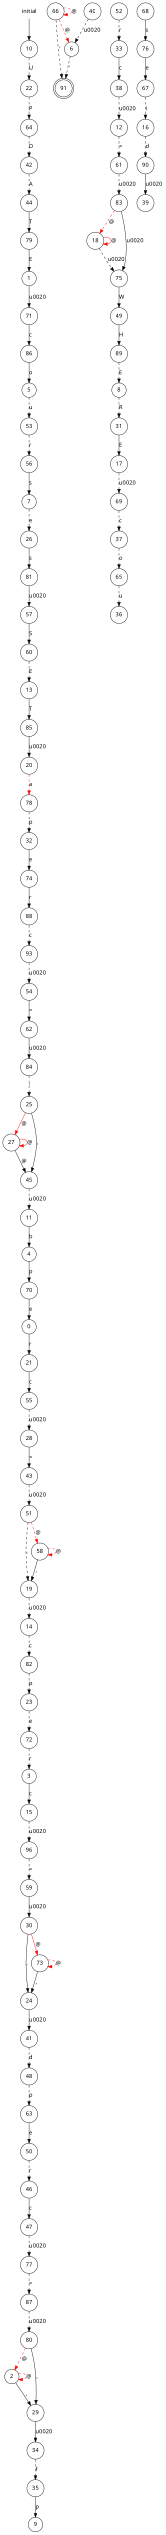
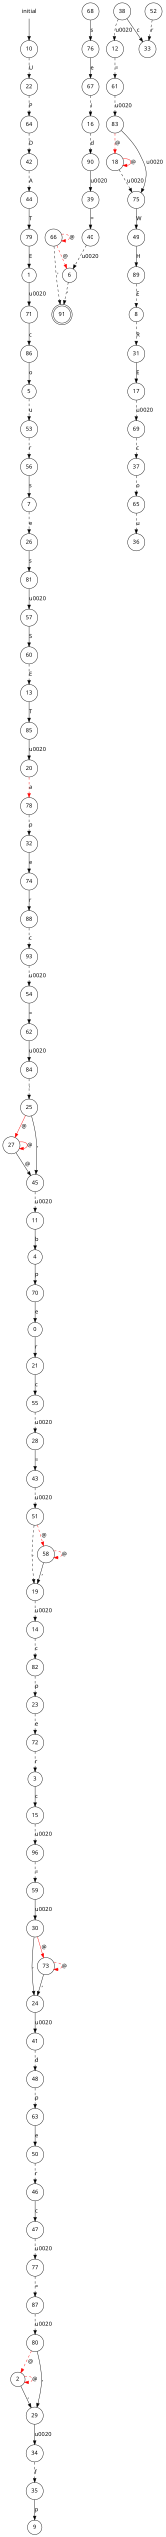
edge "33" -> "38": reversed
edge "39" -> "40": added, label "="
